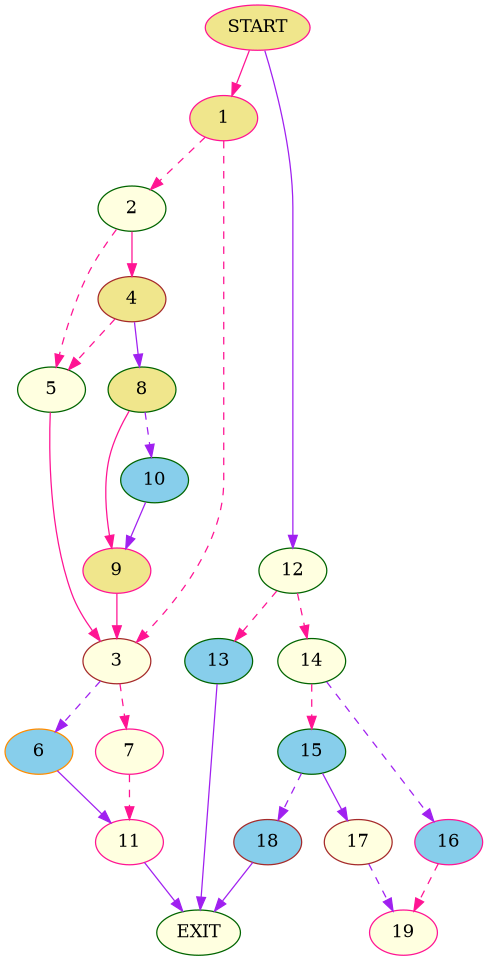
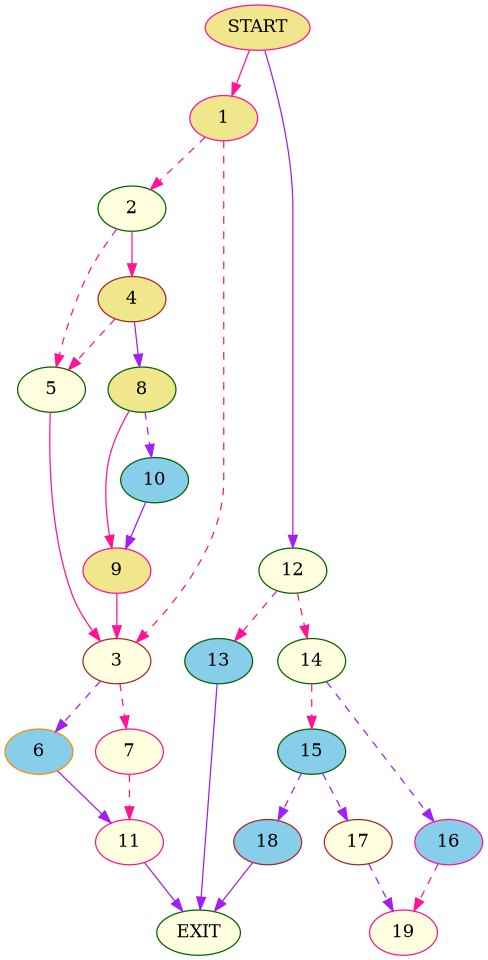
edge "15" -> "17": style solid -> dashed
